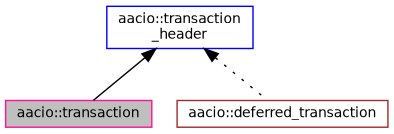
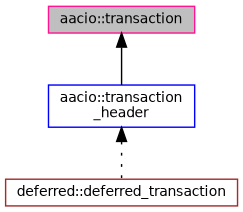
edge "aacio::transaction" -> "aacio::transaction _header": reversed
node "aacio::deferred_transaction": label "aacio::deferred_transaction" -> "deferred::deferred_transaction"
